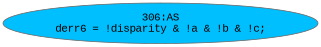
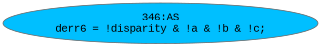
node "306:AS derr6 = !disparity & !a & !b & !c;": label "306:AS derr6 = !disparity & !a & !b & !c;" -> "346:AS derr6 = !disparity & !a & !b & !c;"
